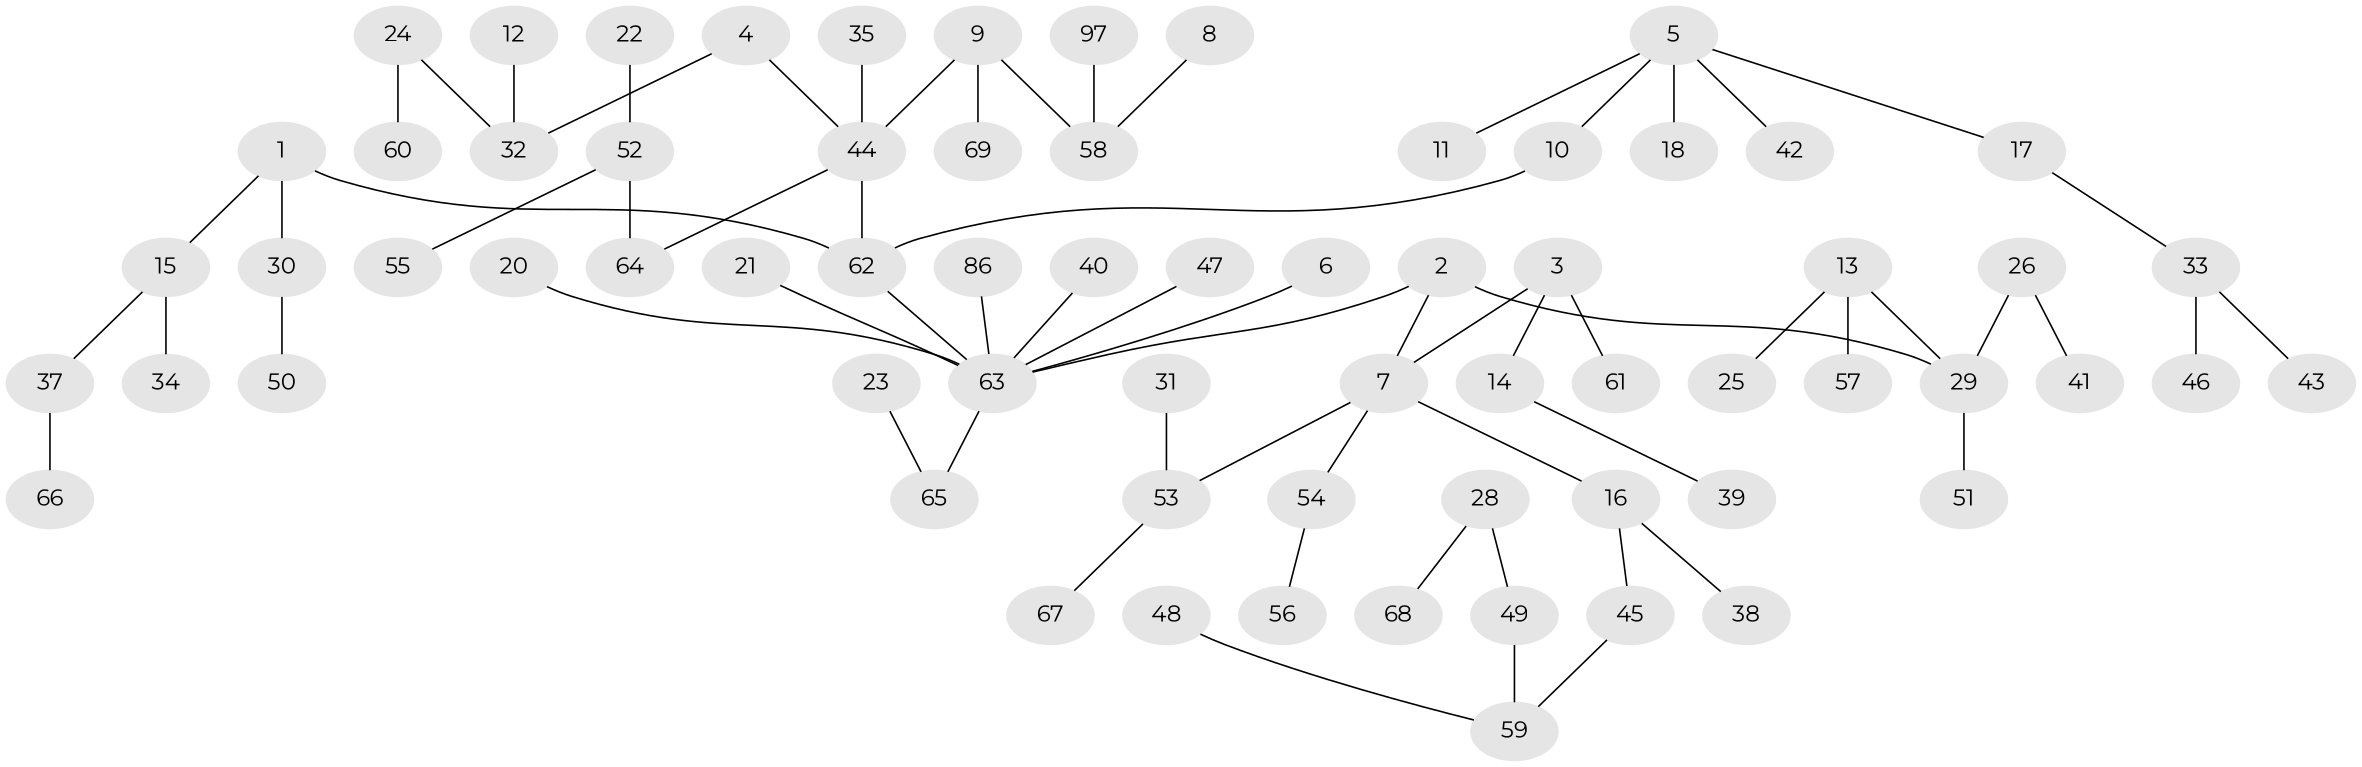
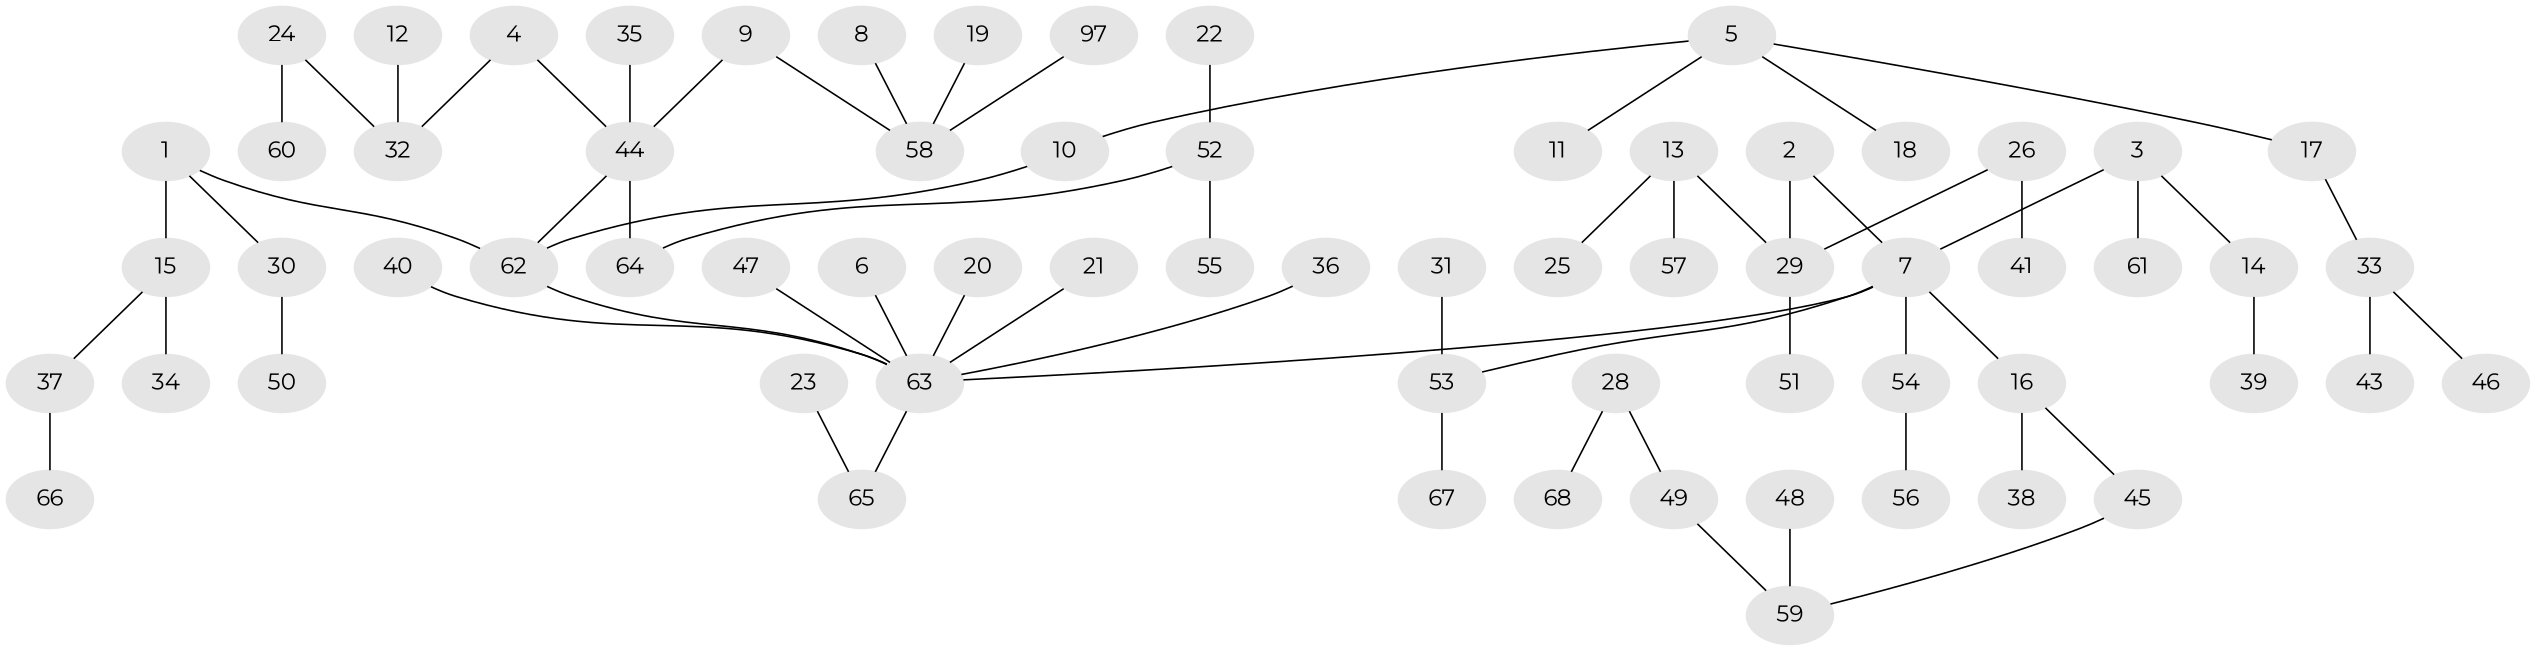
node "19": added
node "69": removed
node "42": removed
node "86": label "86" -> "36"
edge "2" -- "63": now "7" -- "63"
